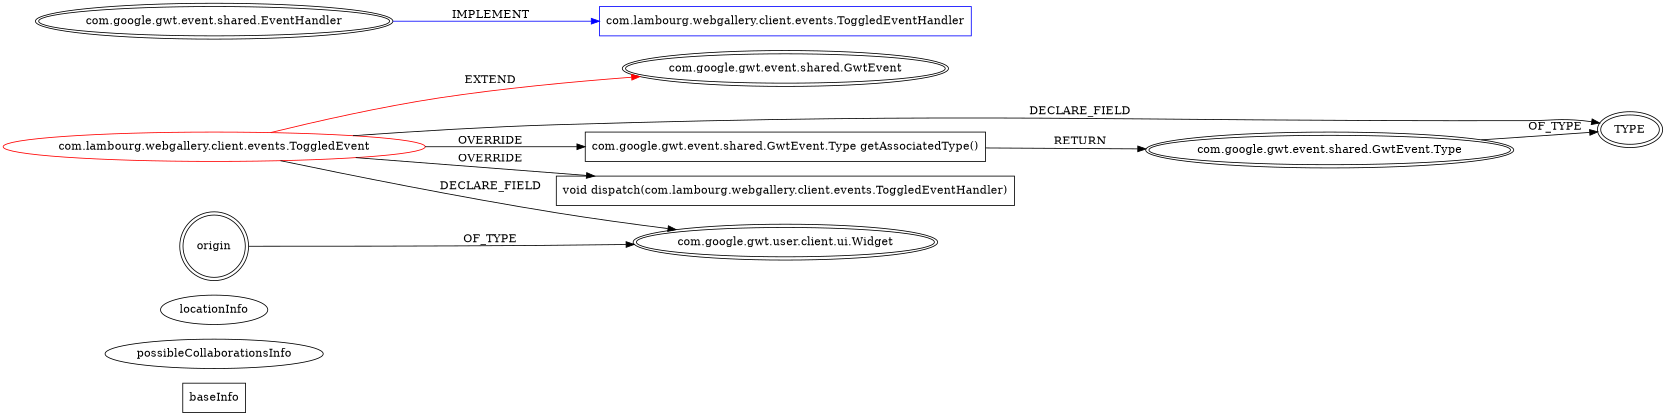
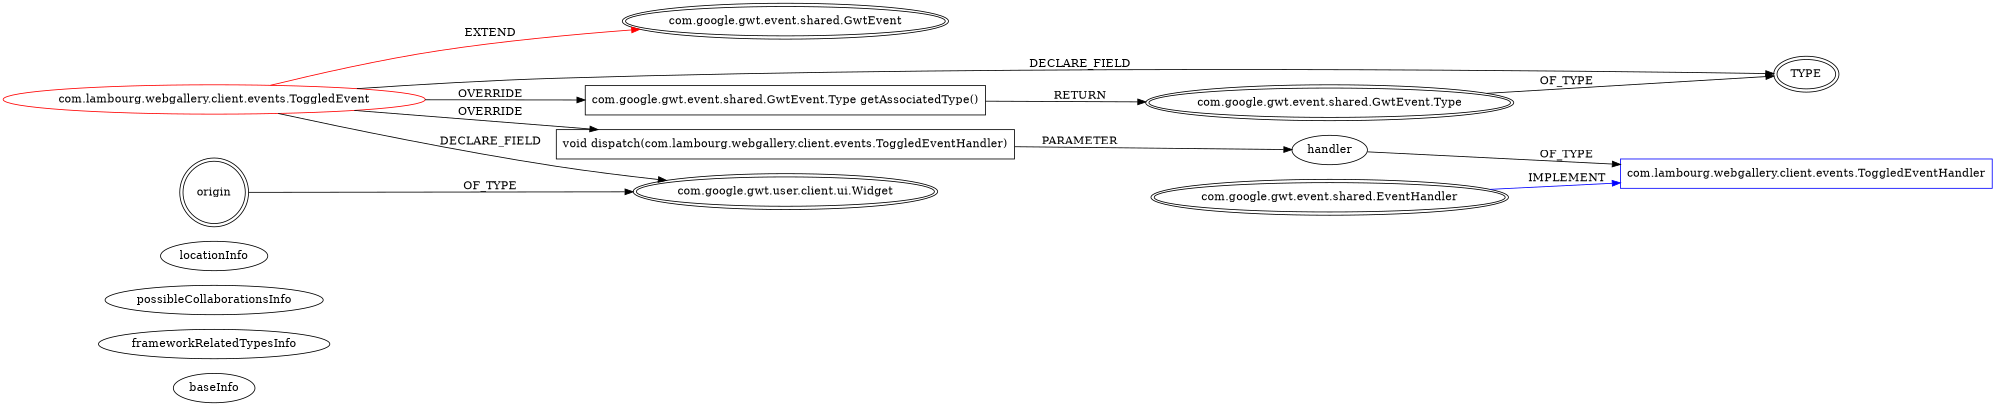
node "handler": added
node "frameworkRelatedTypesInfo": added
node "baseInfo": shape box -> ellipse
